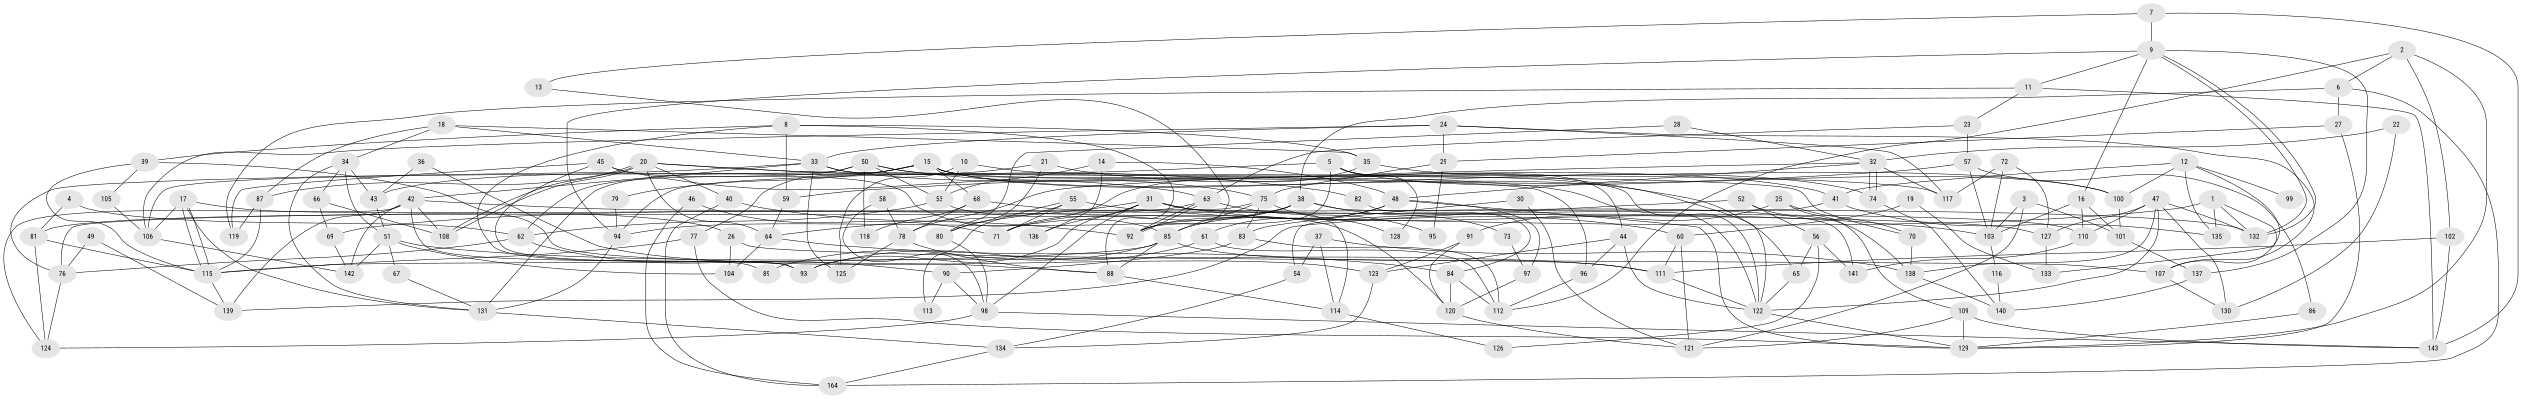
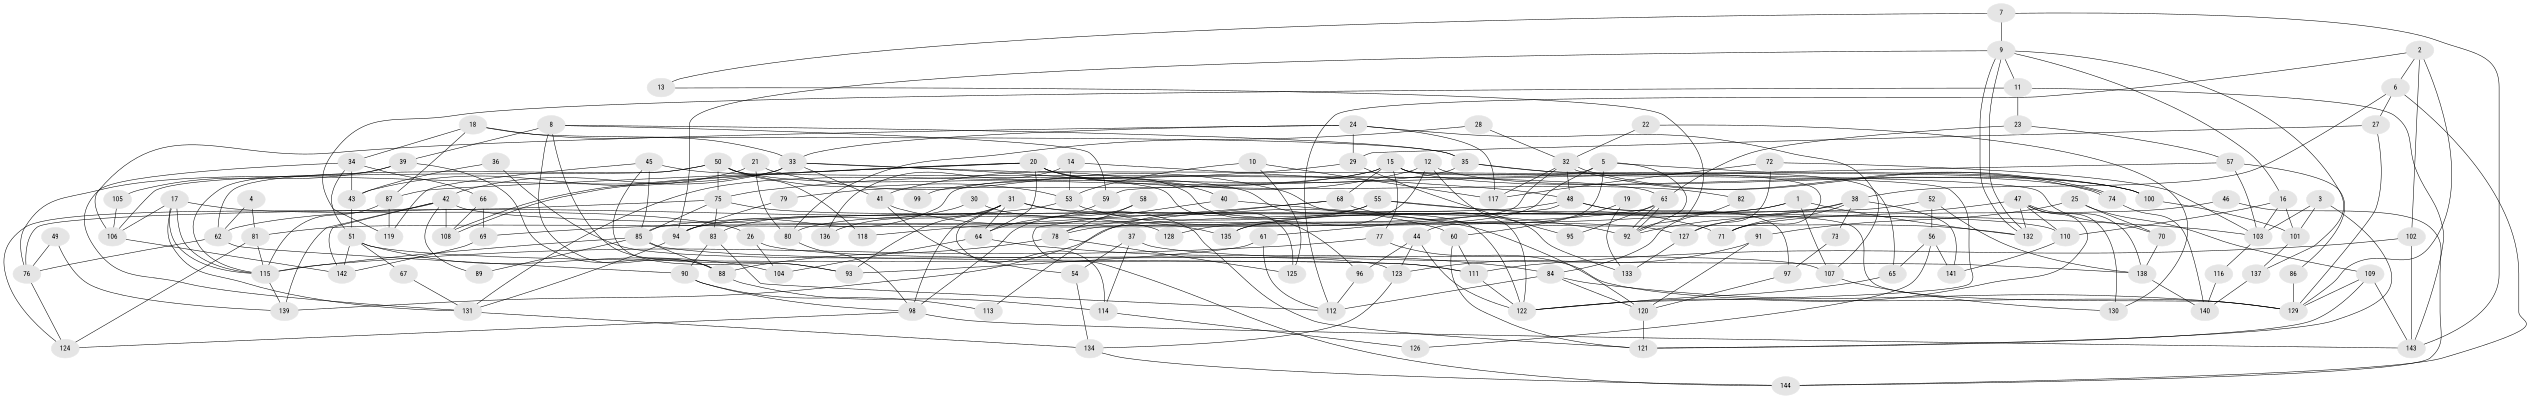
edge "12" -- "99": now "35" -- "99"
edge "122" -- "129": now "84" -- "129"
node "164": label "164" -> "144"
